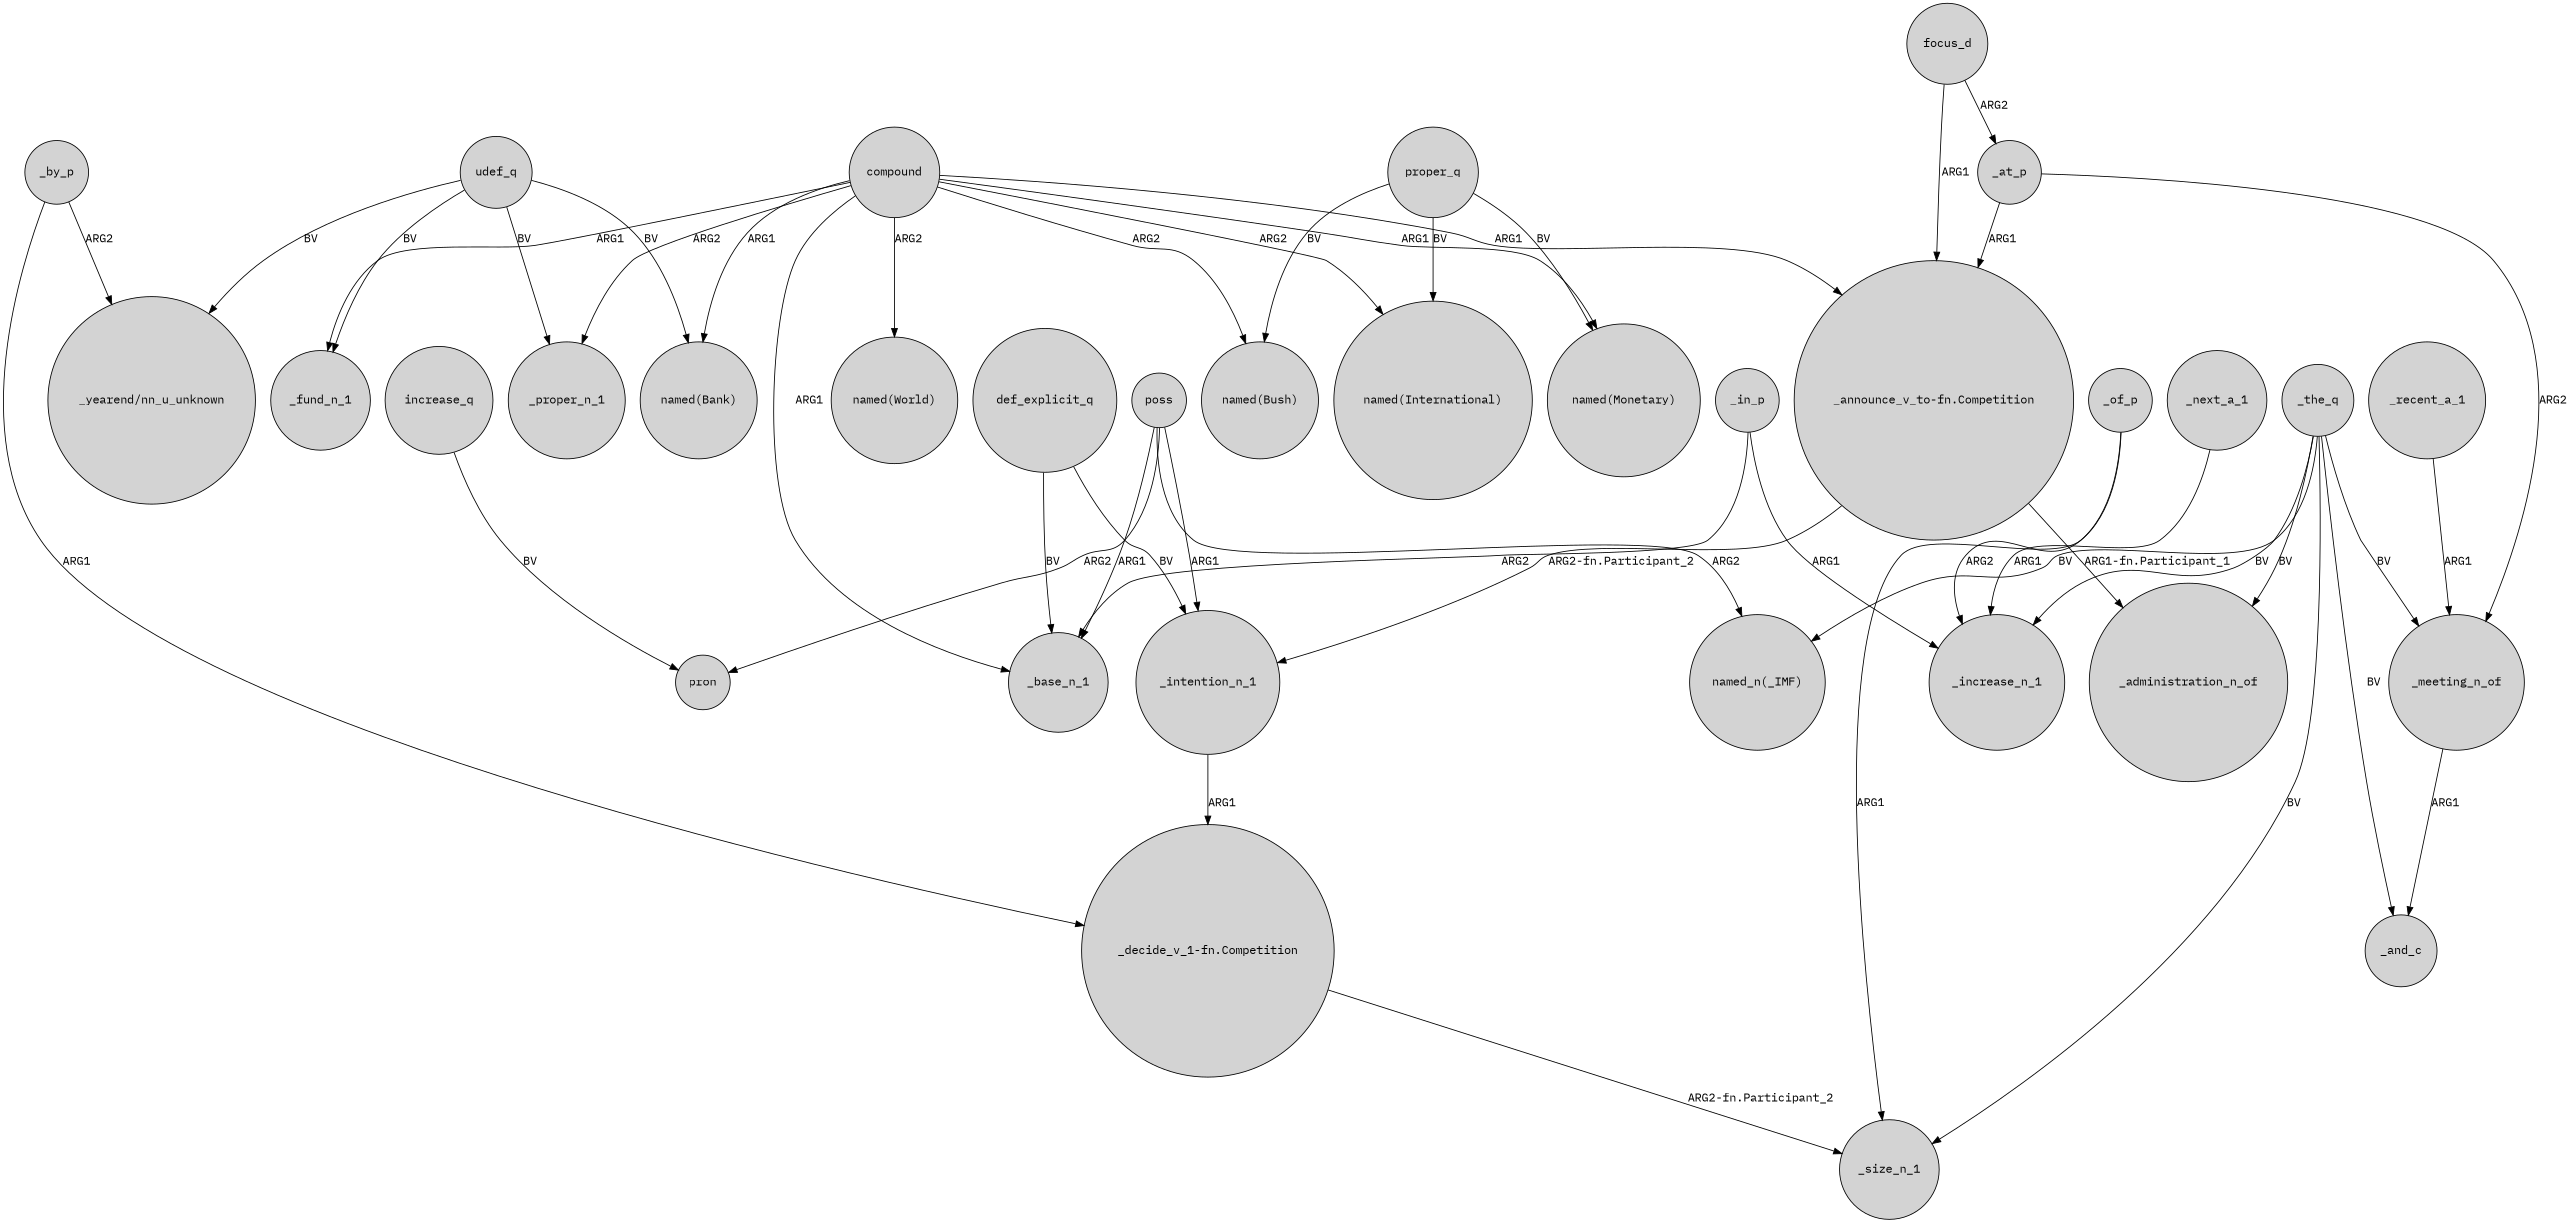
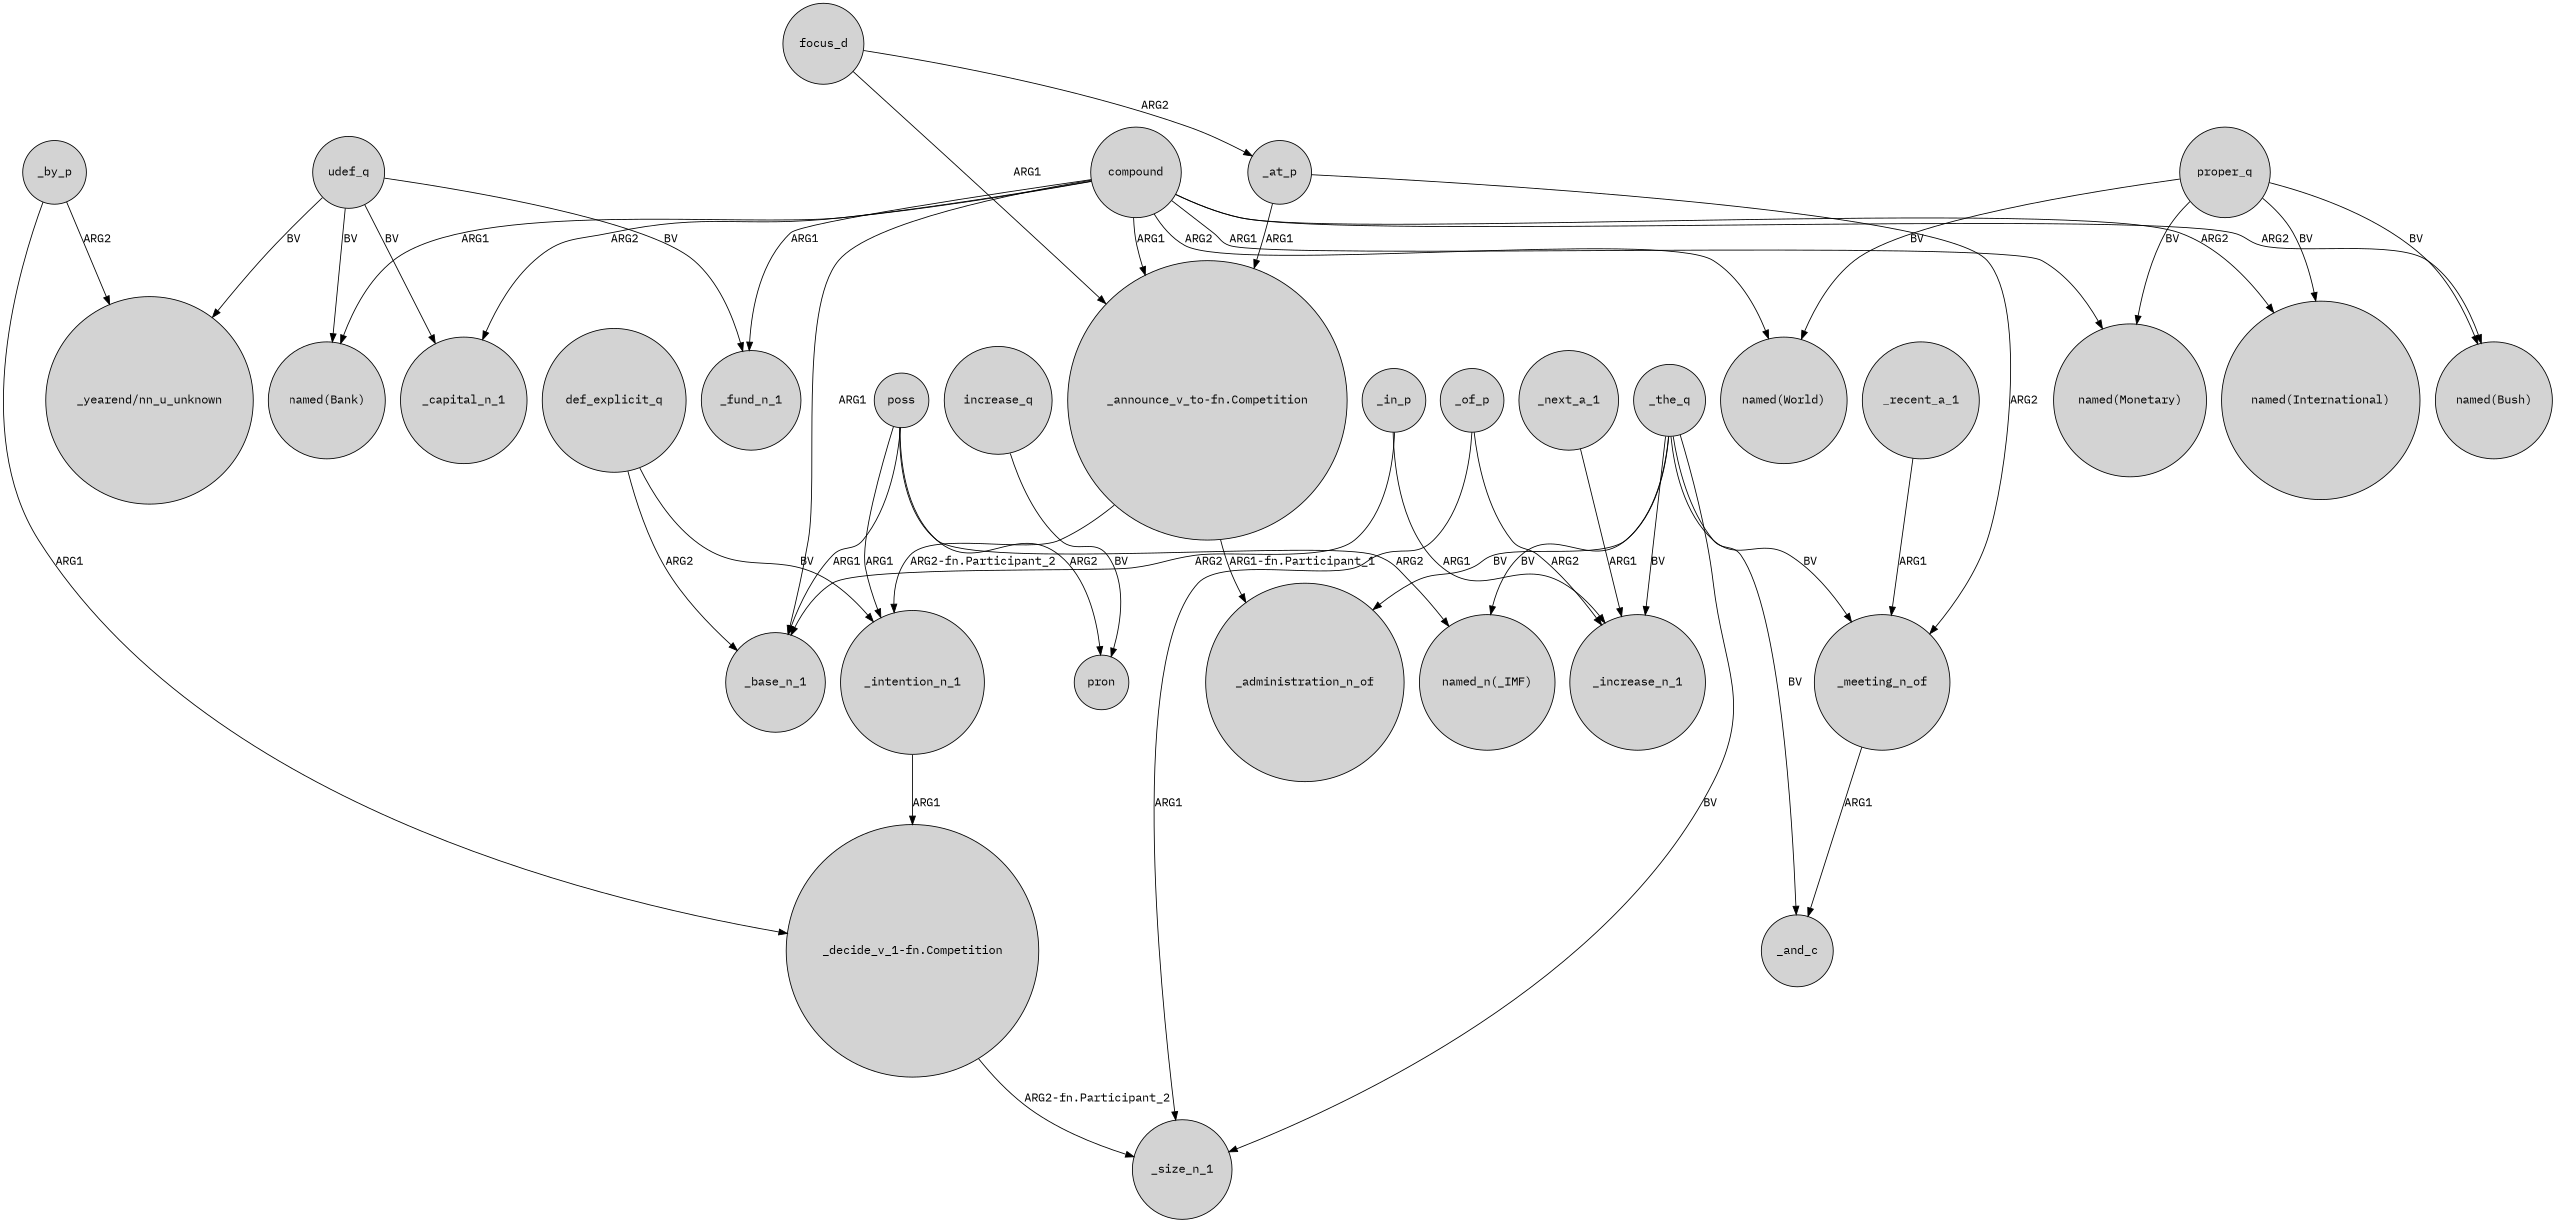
edge "proper_q" -> "named(World)": added, label "BV"
node "_proper_n_1": label "_proper_n_1" -> "_capital_n_1"
edge "def_explicit_q" -> "_base_n_1": label "BV" -> "ARG2"
